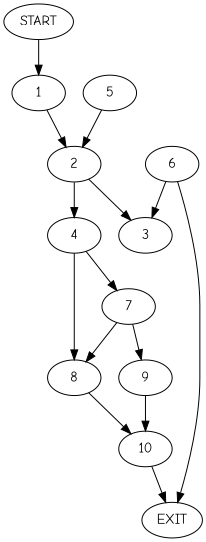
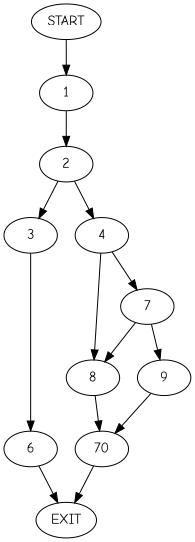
node "5": removed
edge "6" -> "3": reversed
node "10": label "10" -> "70"
